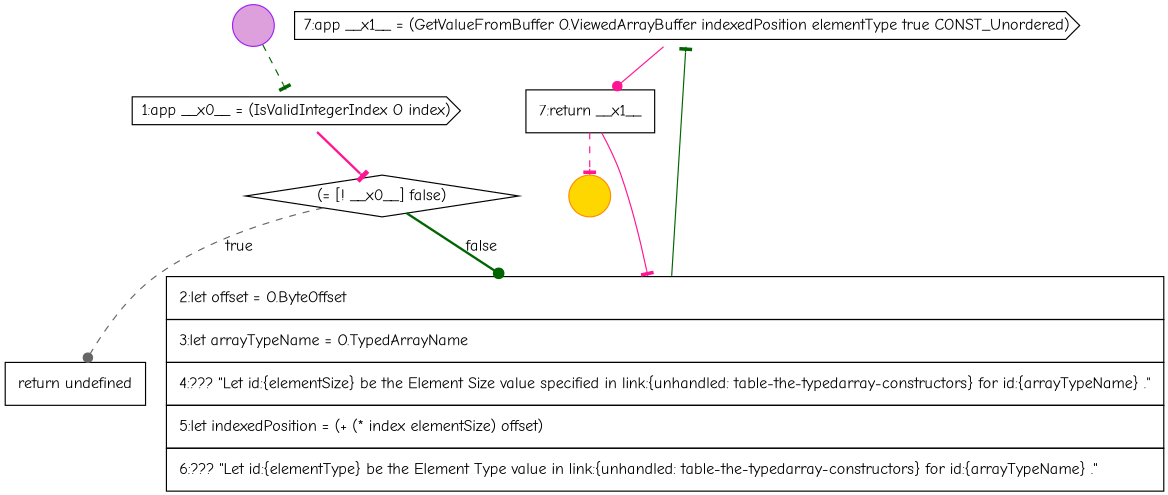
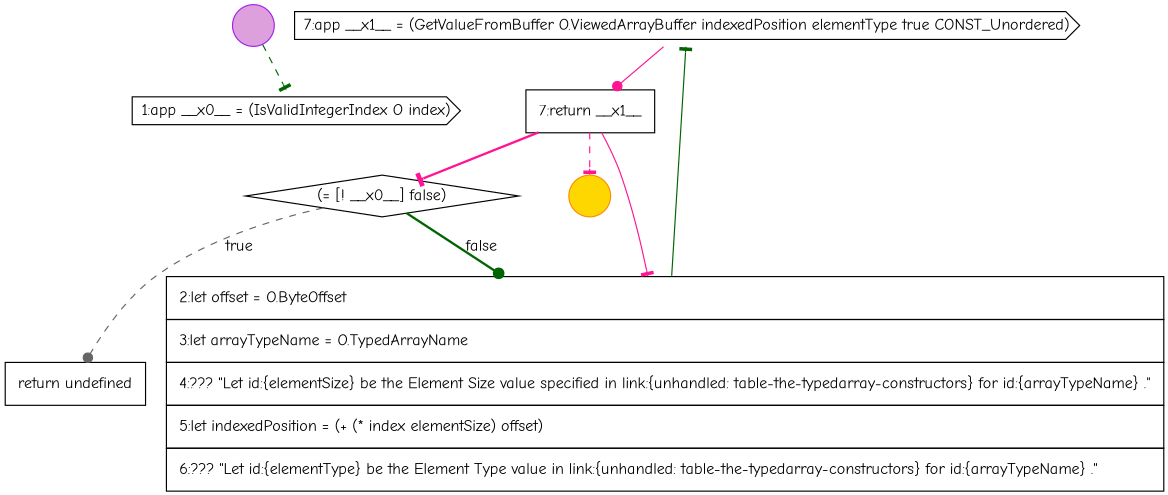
edge "1:app __x0__ = (IsValidIntegerIndex O index)" -> "(= [! __x0__] false)": now "7:return __x1__" -> "(= [! __x0__] false)"
